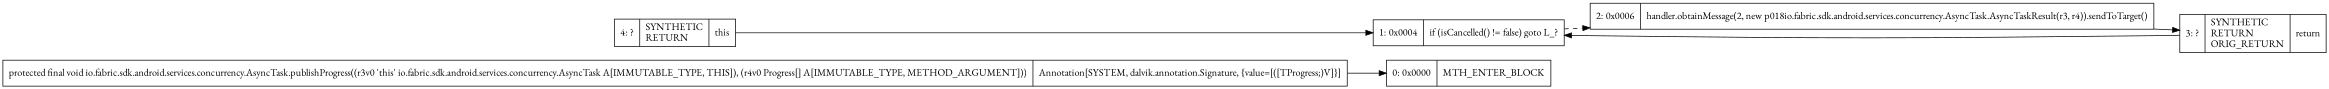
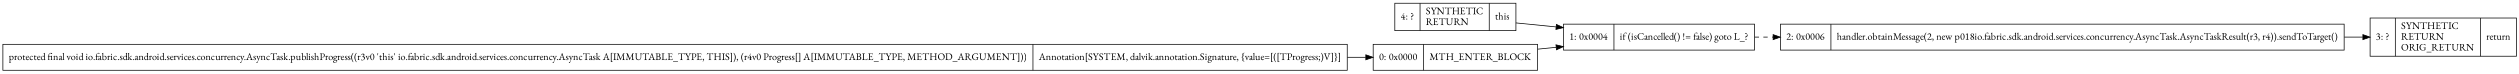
edge "3: ?" -> "1: 0x0004": now "0: 0x0000" -> "1: 0x0004"
